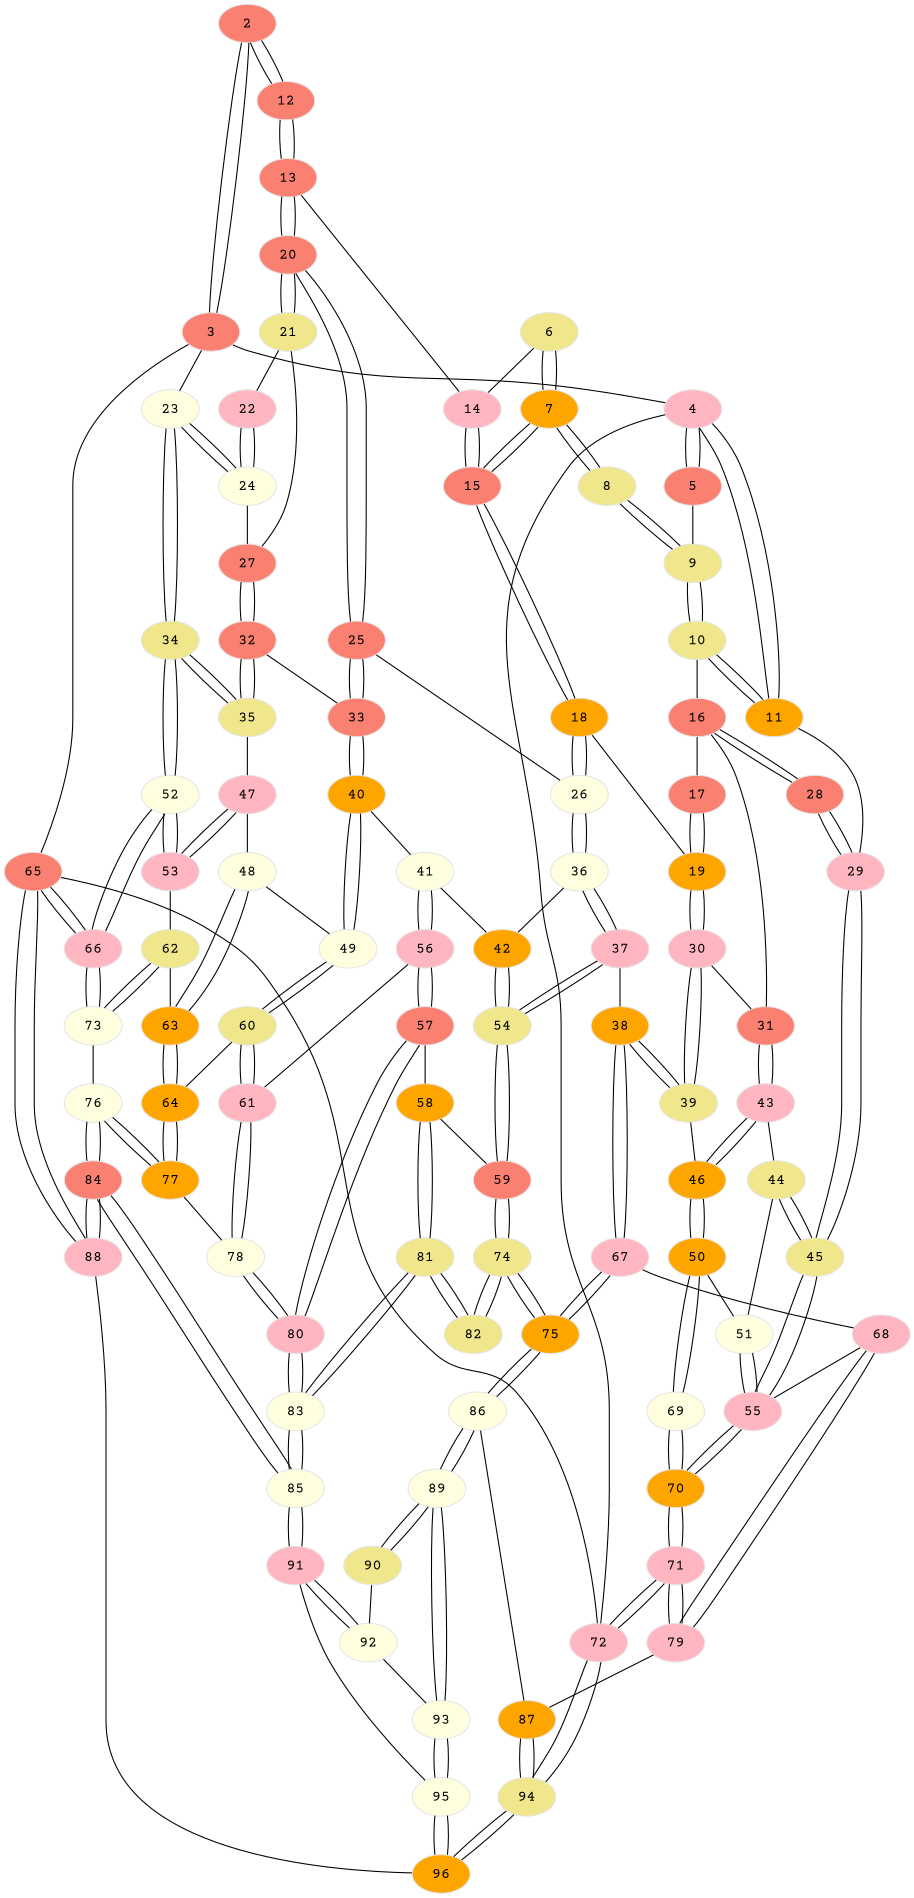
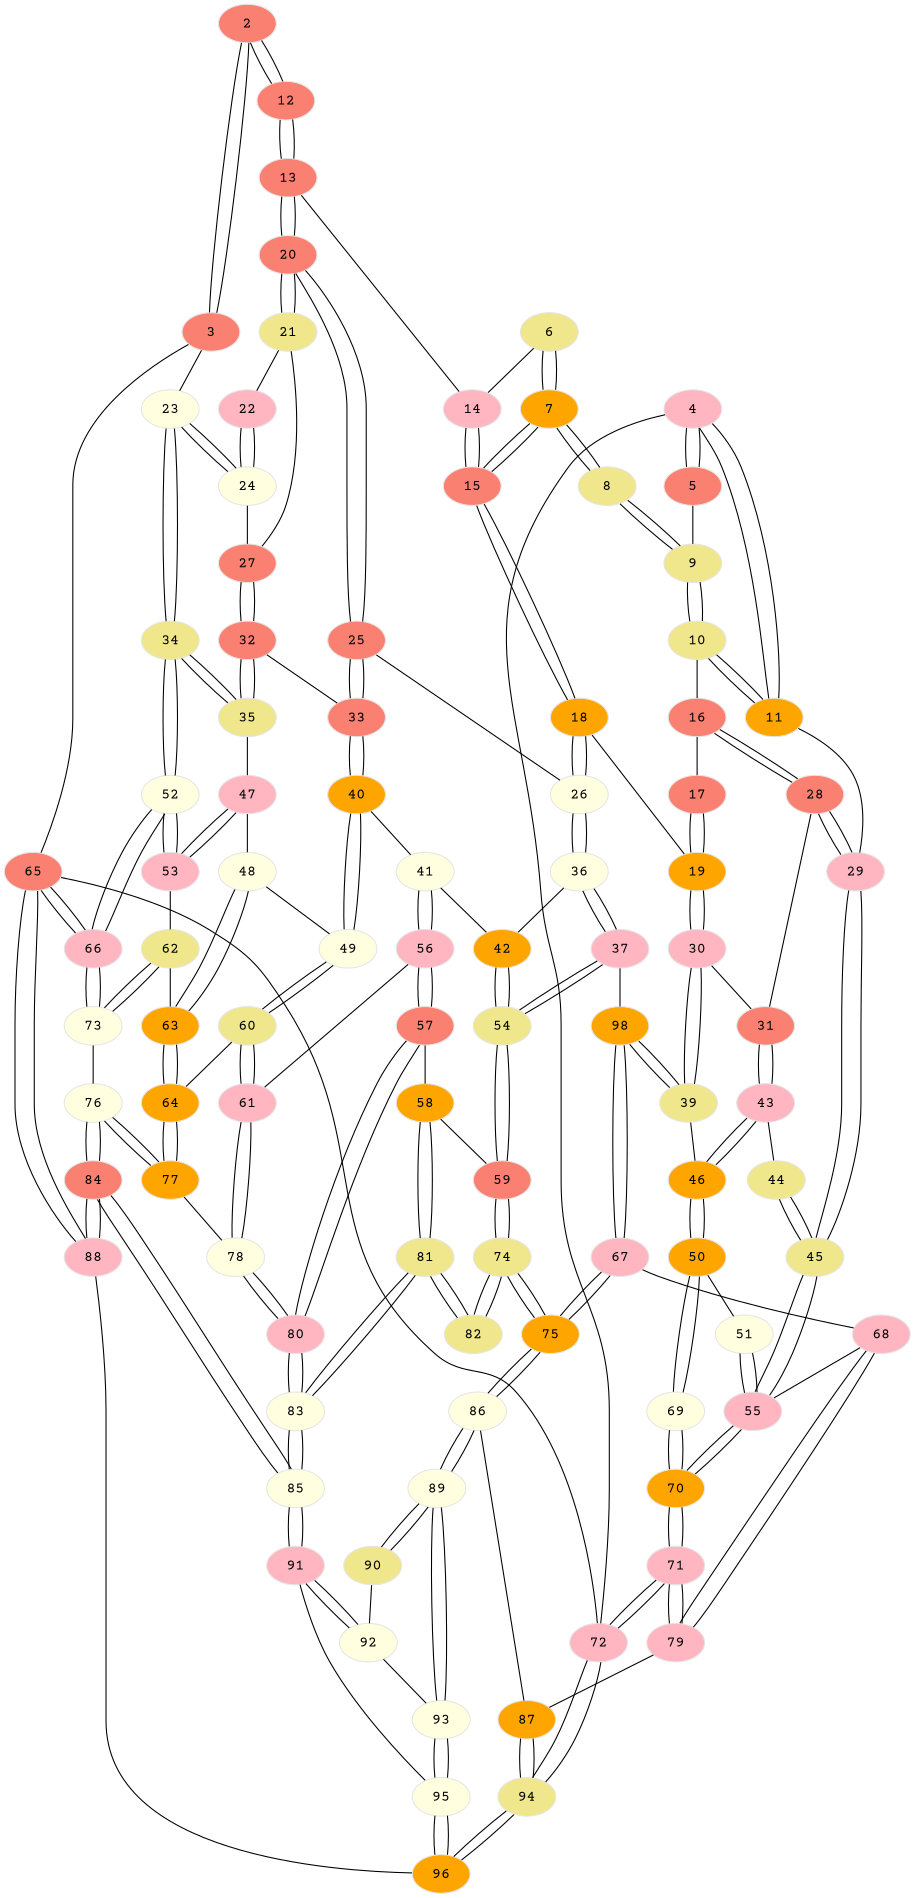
edge "3" -- "4": removed
edge "16" -- "31": now "28" -- "31"
node "38": label "38" -> "98"
edge "44" -- "51": removed
